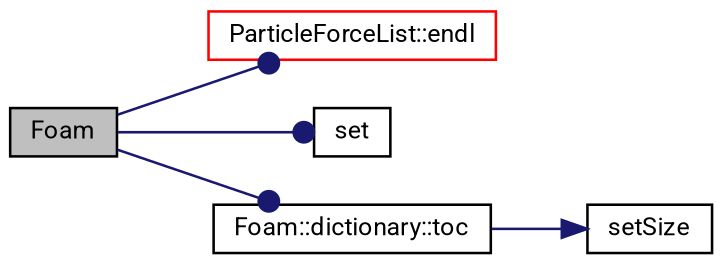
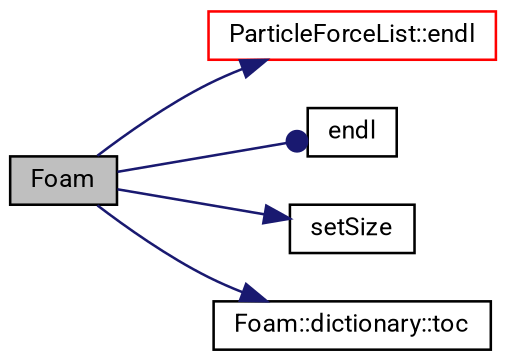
edge "Foam" -> "ParticleForceList::endl": arrowhead dot -> normal
node "set": label "set" -> "endl"
edge "Foam" -> "Foam::dictionary::toc": arrowhead dot -> normal
edge "Foam::dictionary::toc" -> "setSize": now "Foam" -> "setSize"
